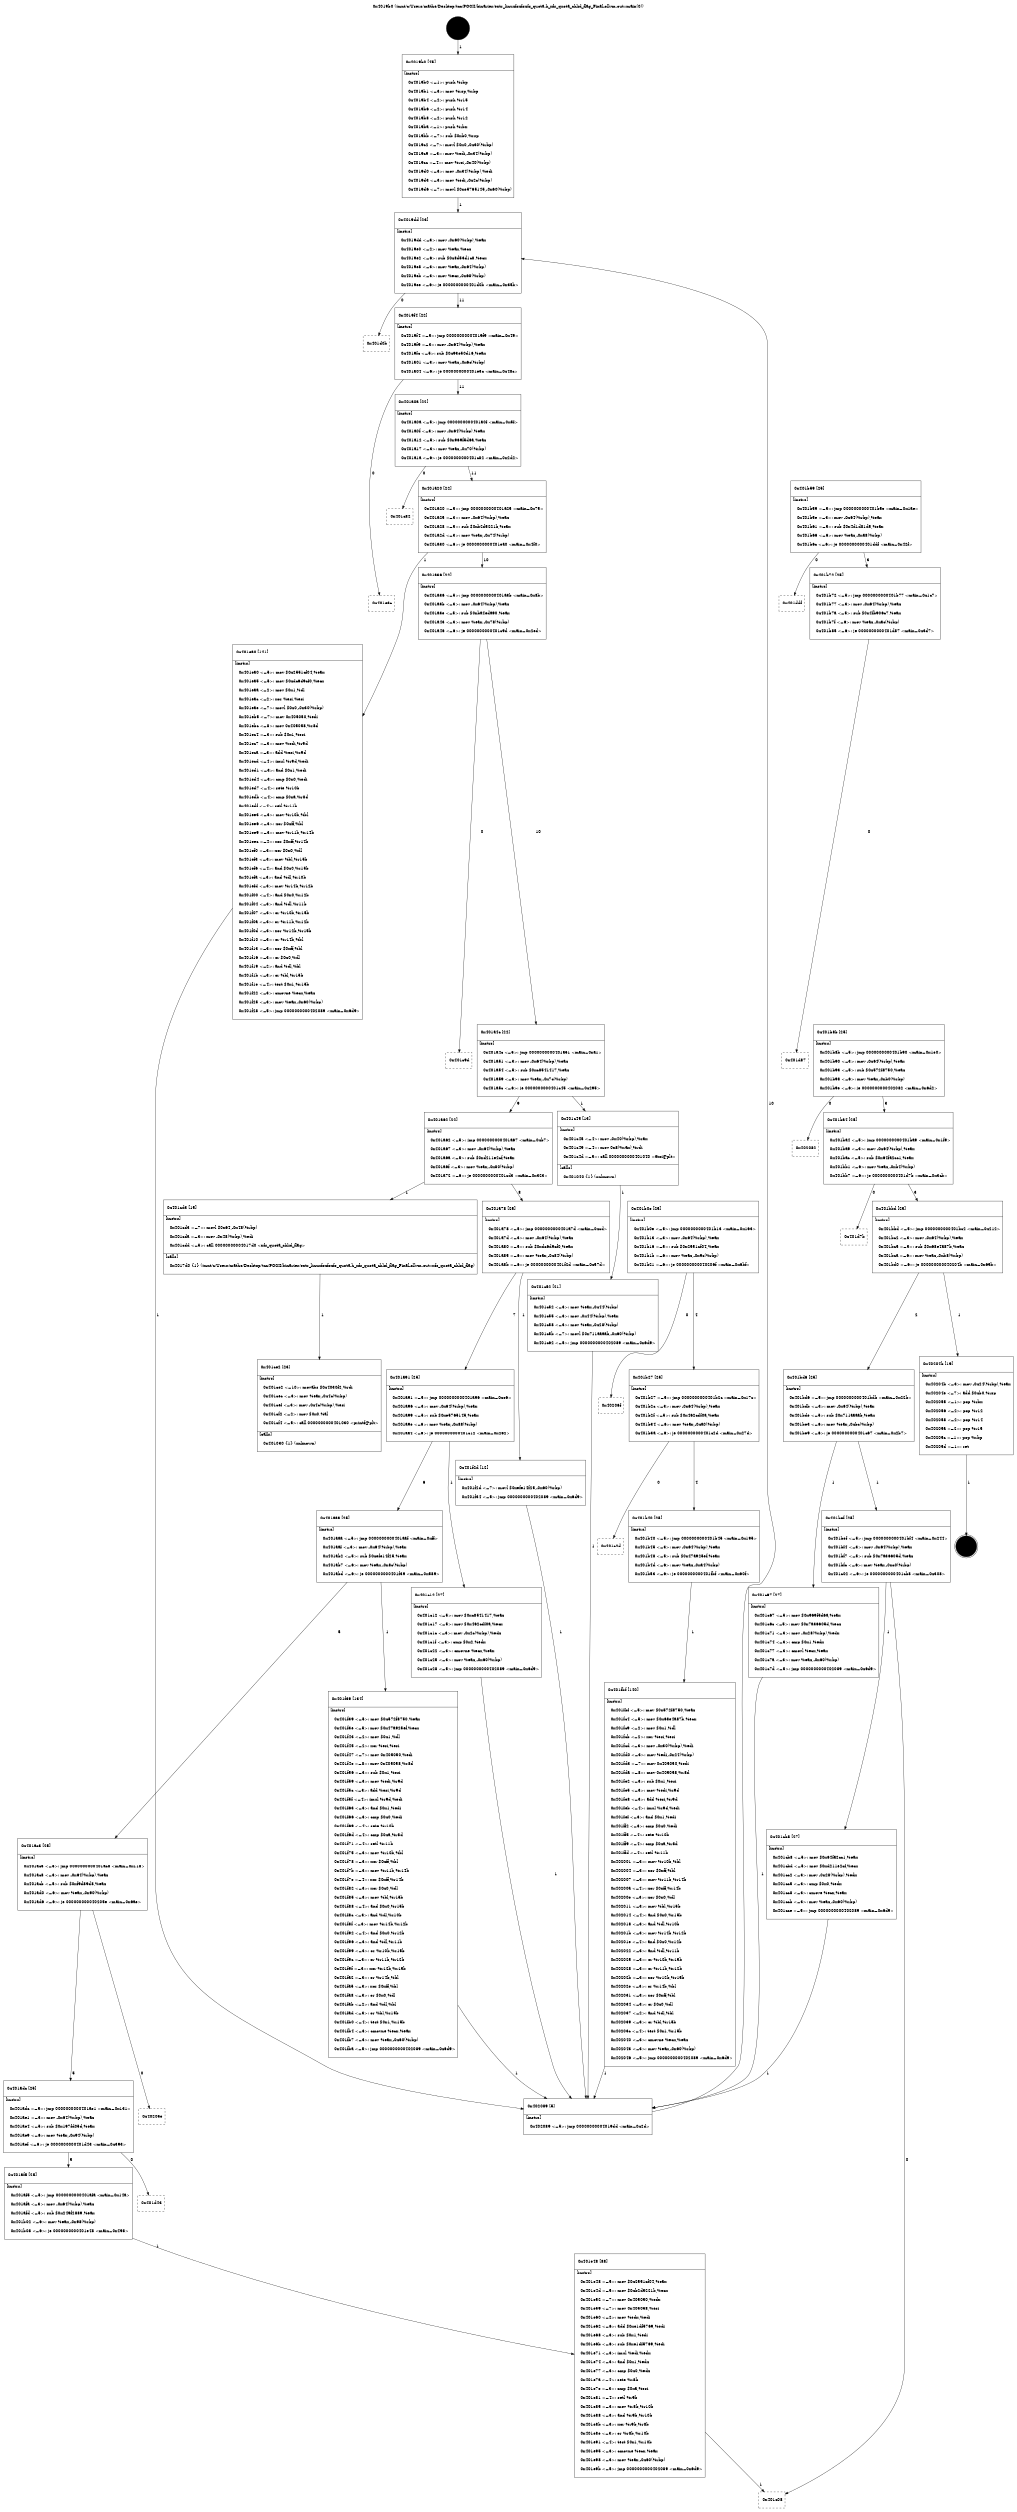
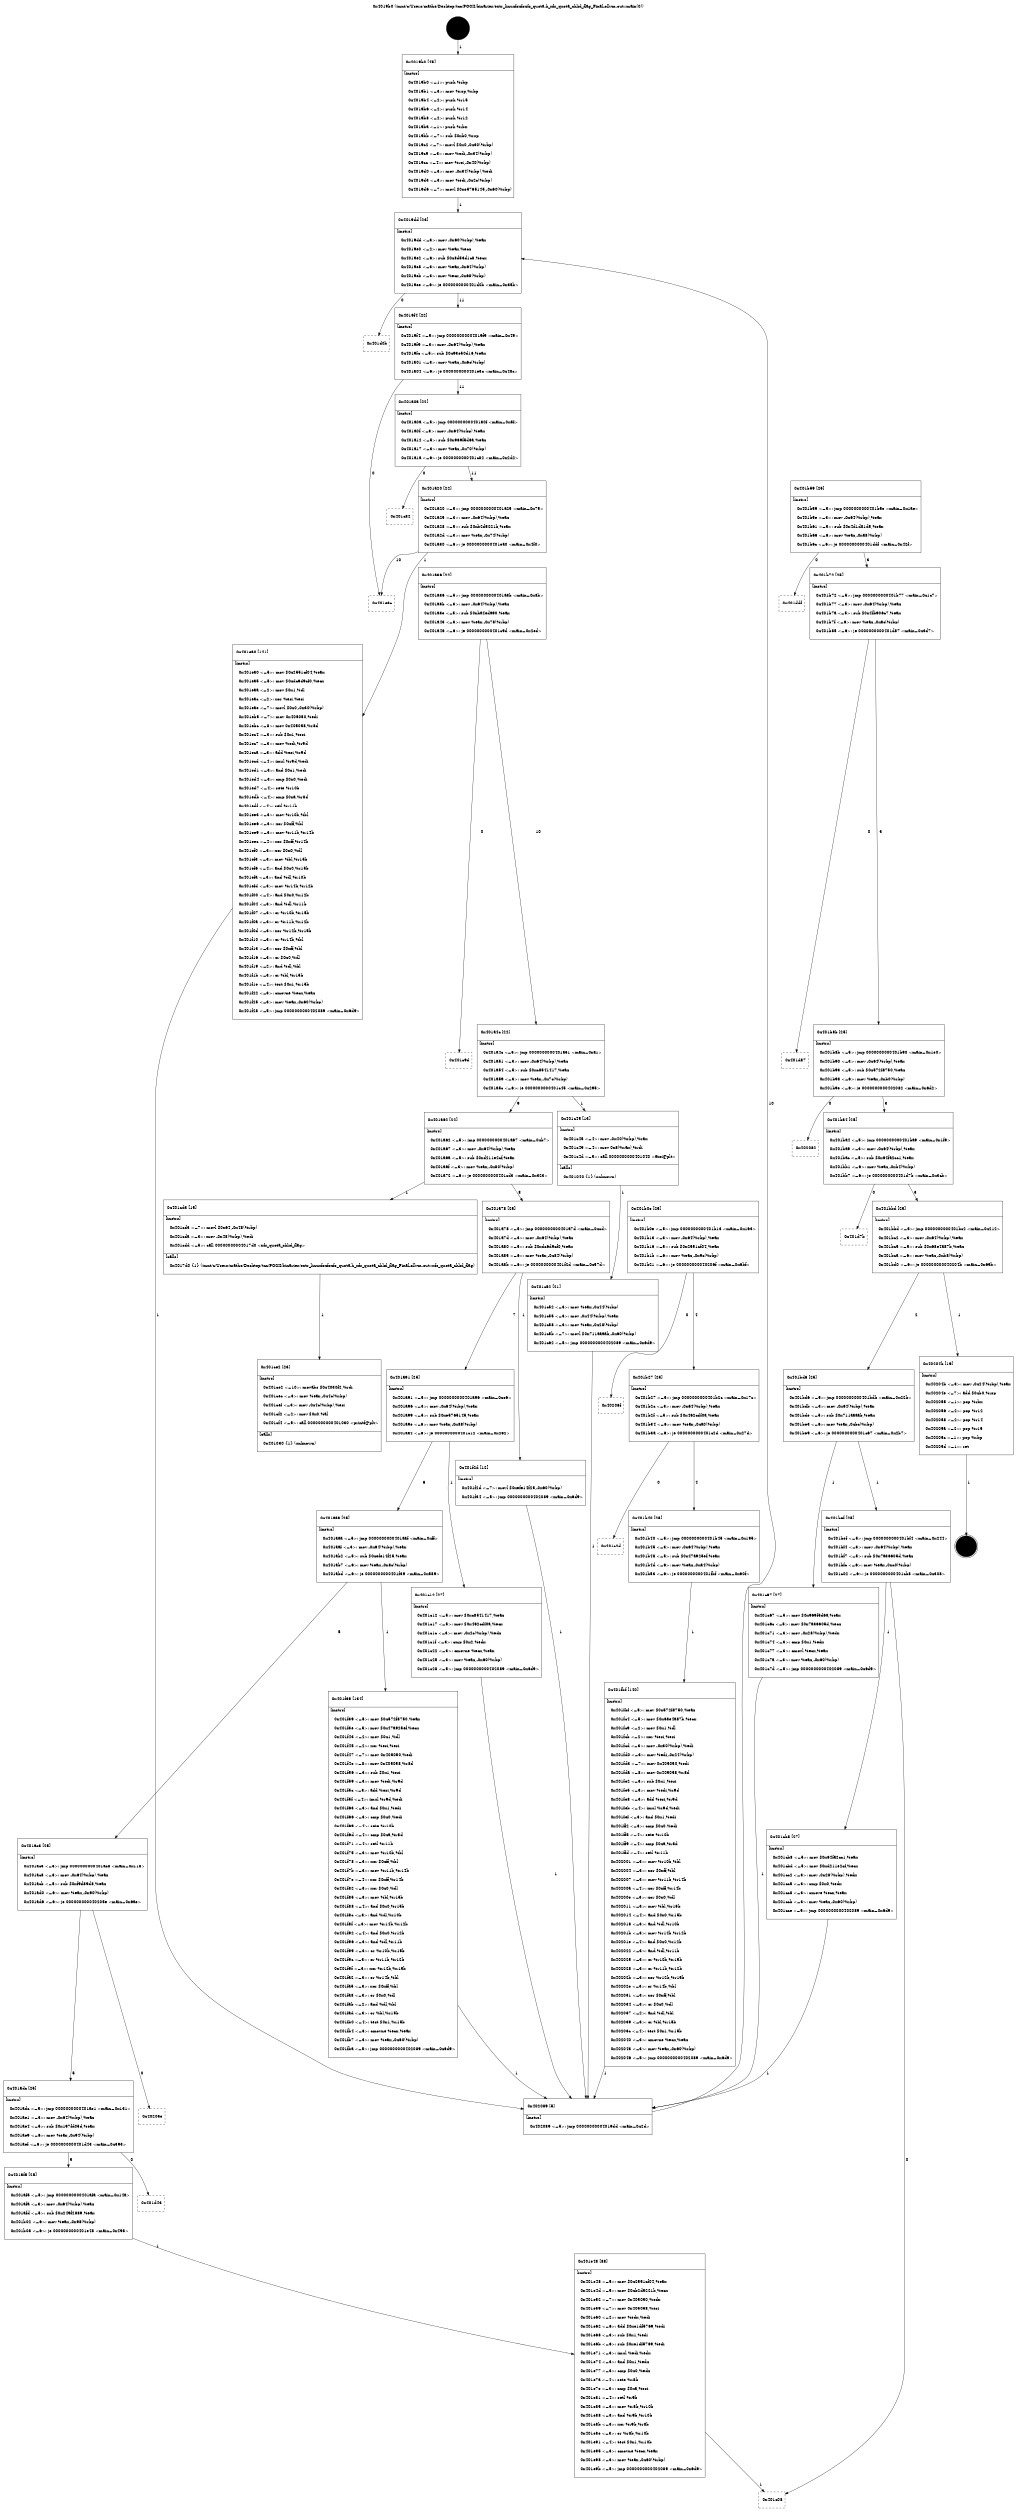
edge "0x401a20 [22]" -> "0x401a36 [22]": now "0x401a20 [22]" -> "0x401e3c"
edge "0x401b72 [25]" -> "0x401b8b [25]": added, label "3"
